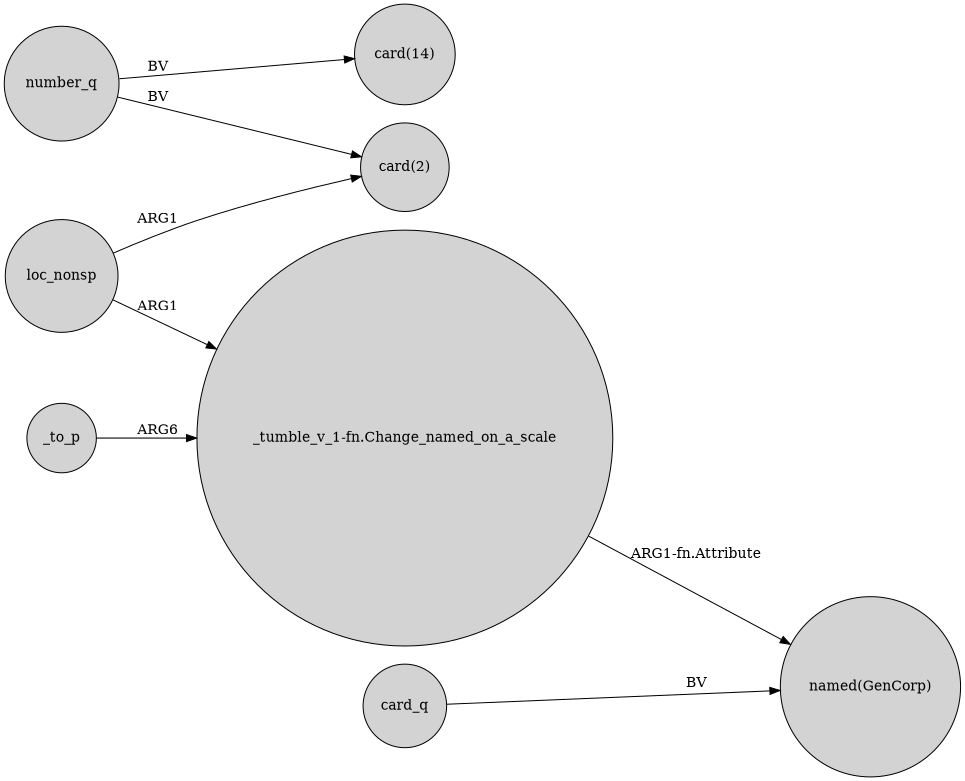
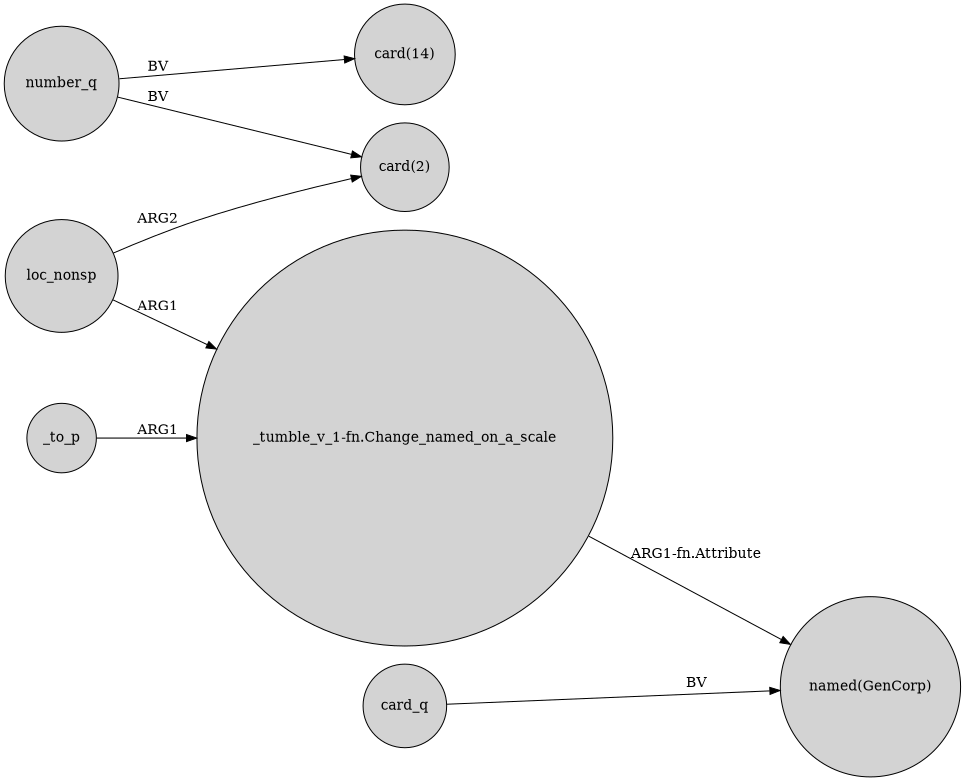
edge "loc_nonsp" -> "card(2)": label "ARG1" -> "ARG2"
edge "_to_p" -> "_tumble_v_1-fn.Change_named_on_a_scale": label "ARG6" -> "ARG1"
